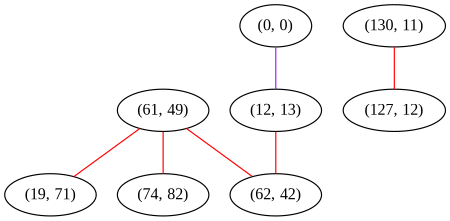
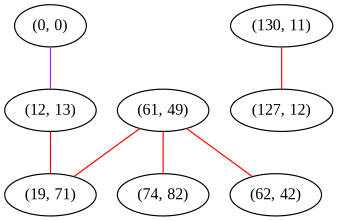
edge "(12, 13)" -- "(62, 42)": now "(12, 13)" -- "(19, 71)"
